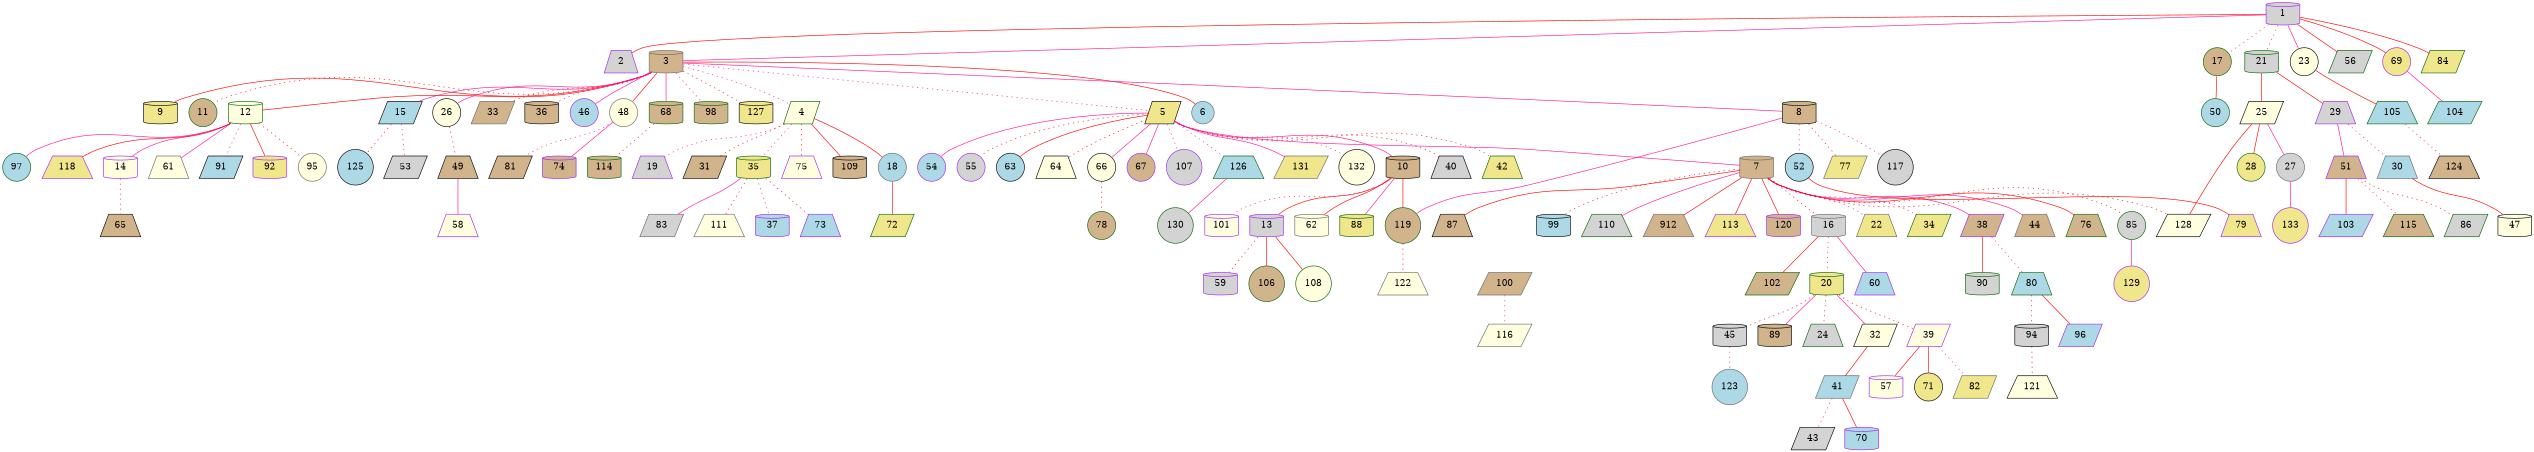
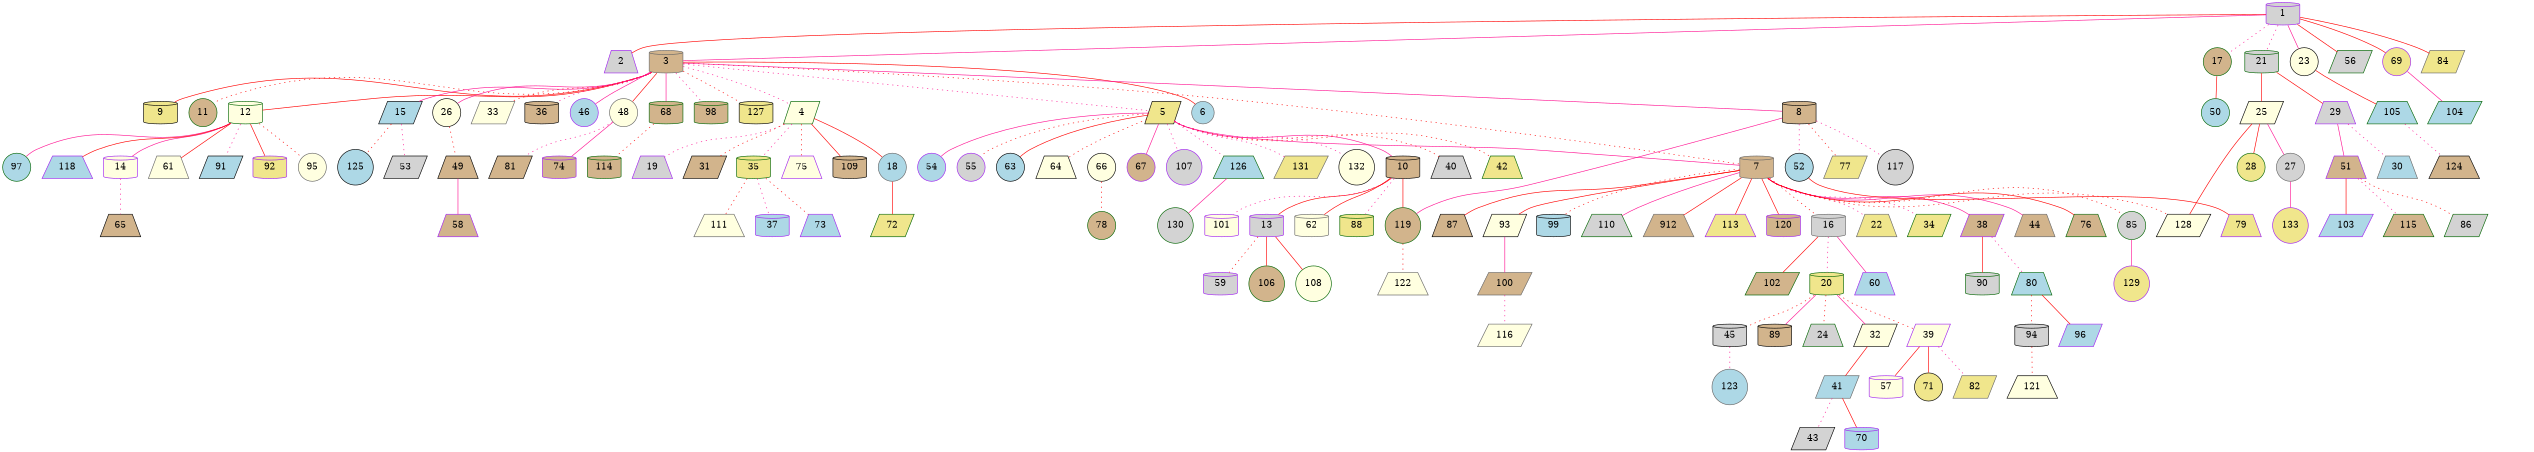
node "84": color darkgreen -> gray40
edge "3" -- "7": added
node "33": fillcolor tan -> lightyellow
edge "12" -- "61": color deeppink -> red
edge "5" -- "66": removed
edge "5" -- "131": style solid -> dotted
node "118": fillcolor khaki -> lightblue
edge "10" -- "88": style solid -> dotted
node "58": fillcolor lightyellow -> tan
node "83": removed
node "93": added
node "47": removed
